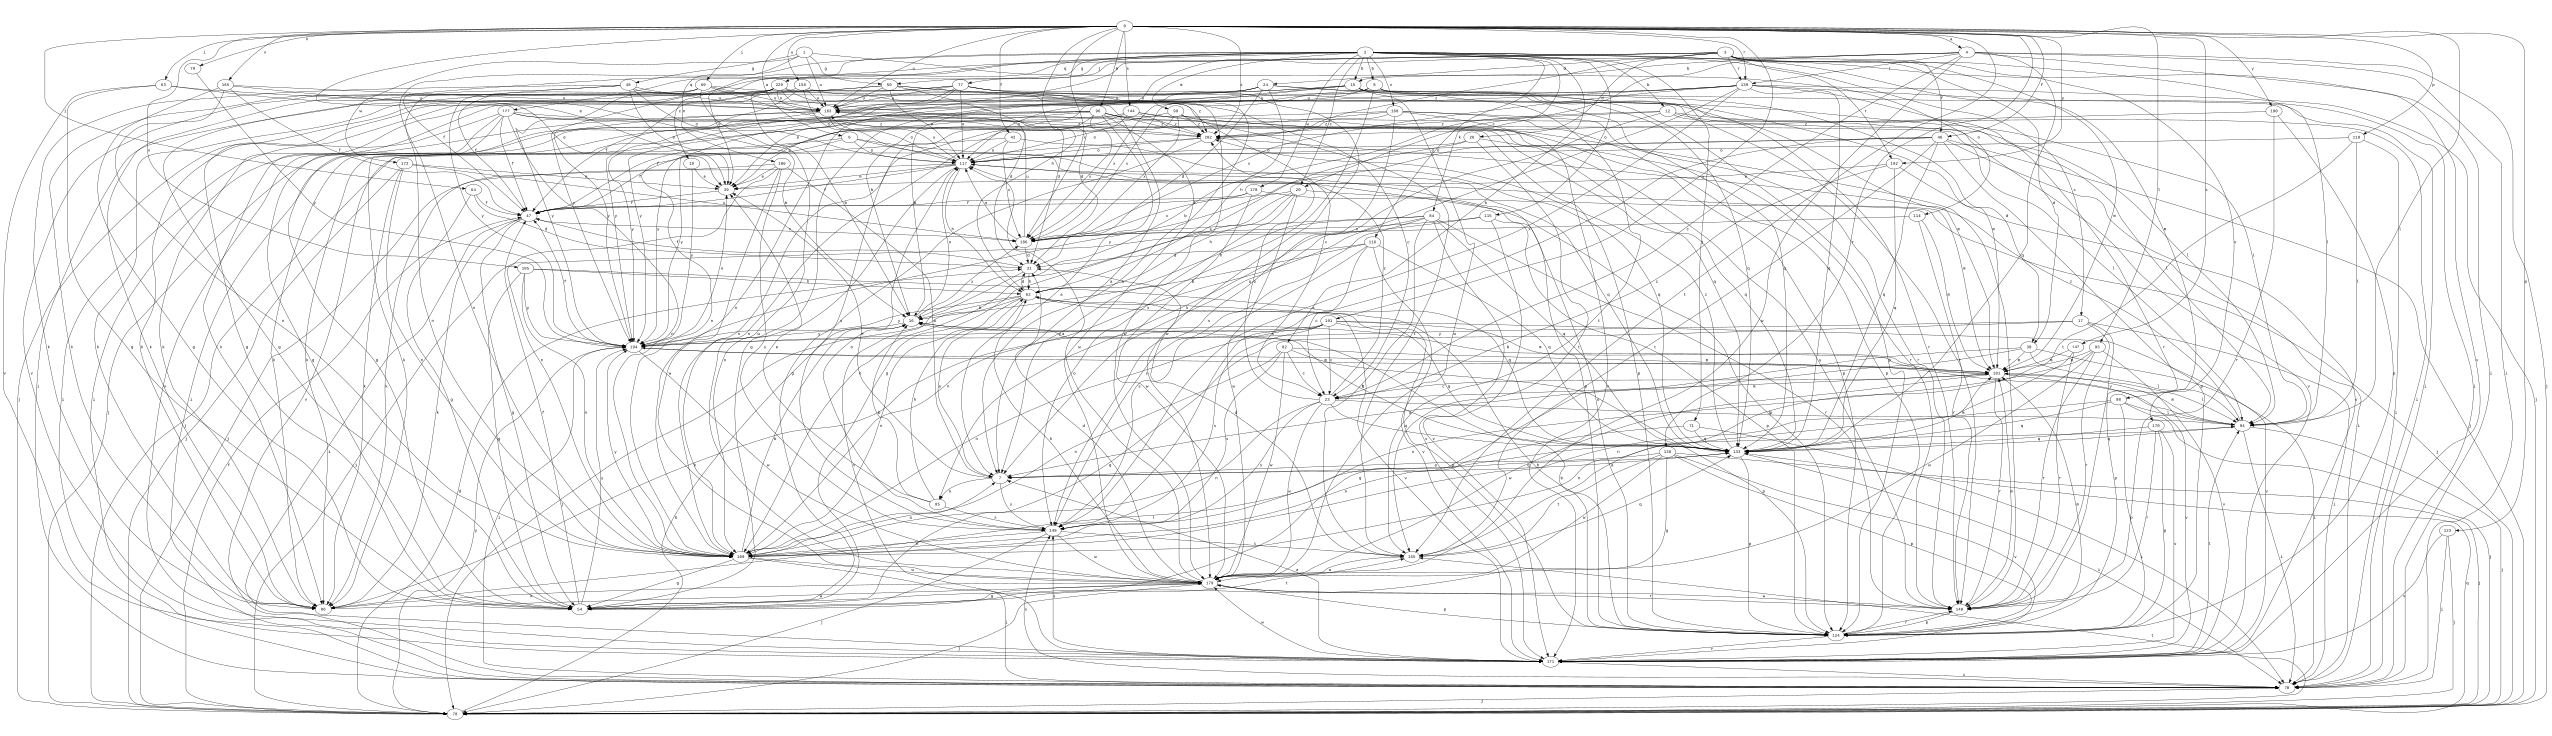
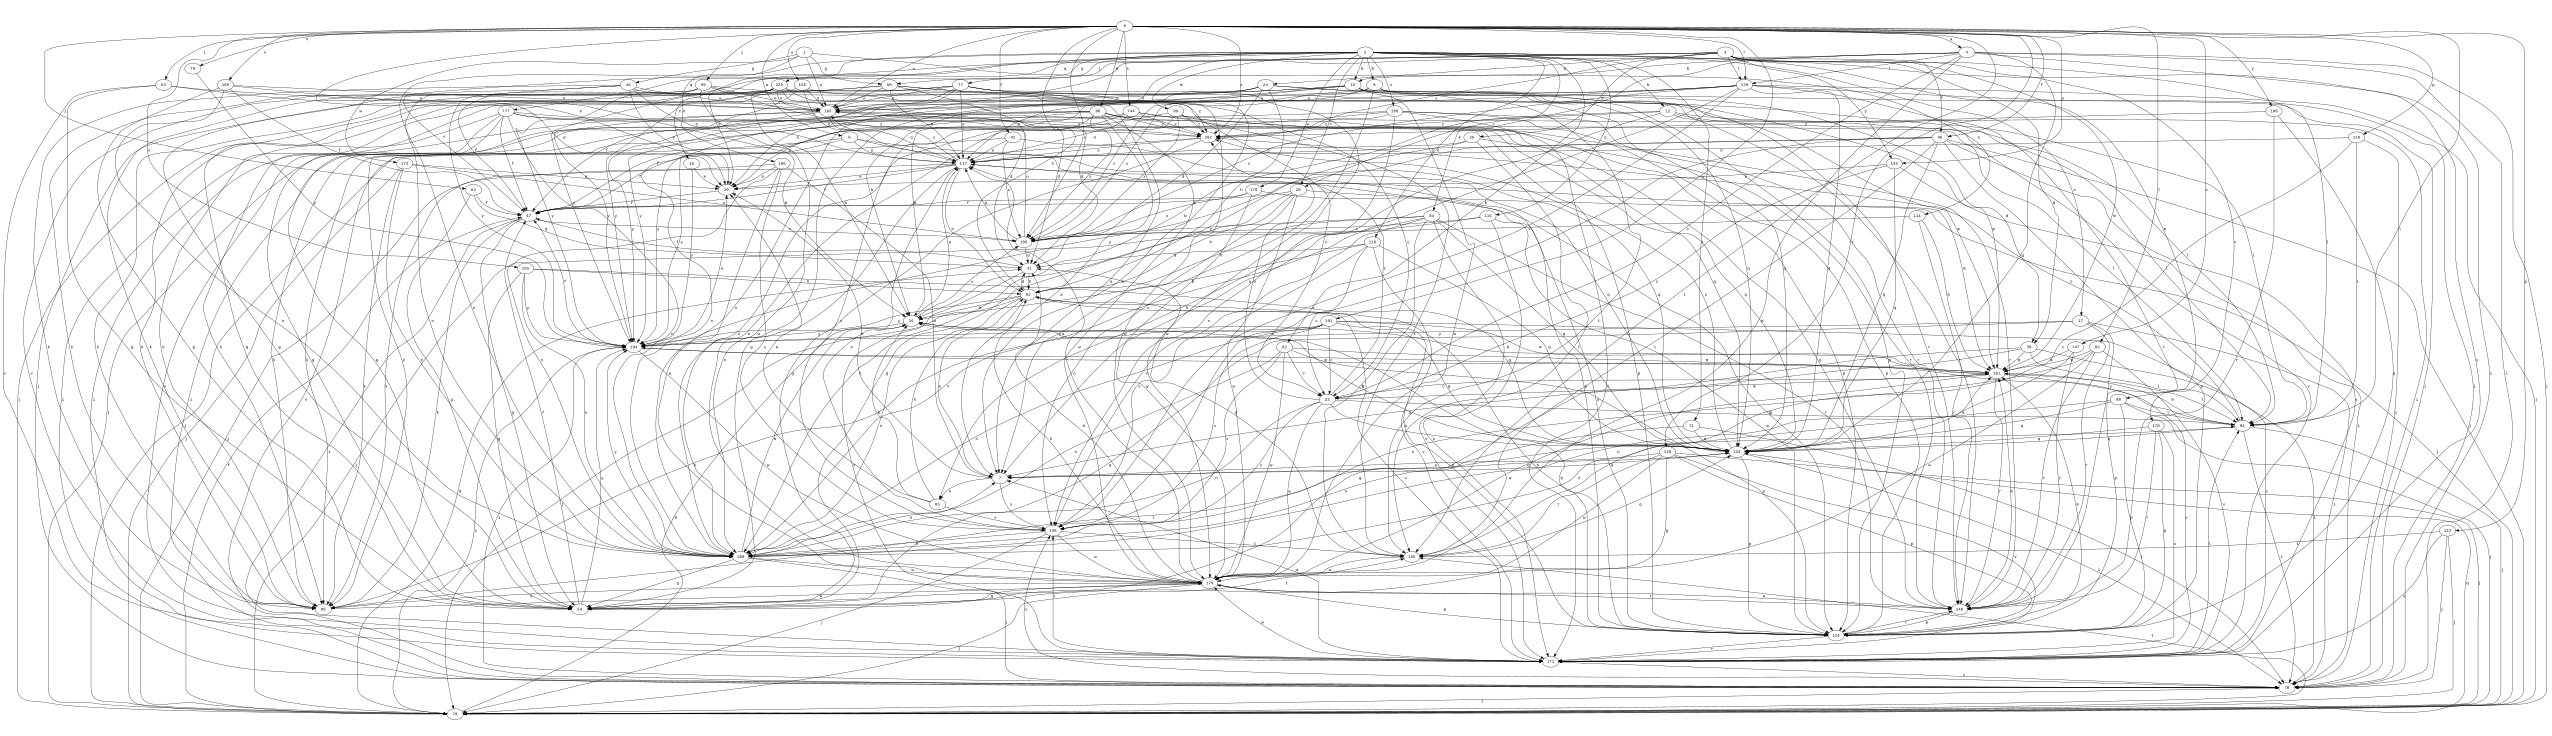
edge "3" -> "192": label "r" -> "y"
edge "123" -> "155": added, label "t"
